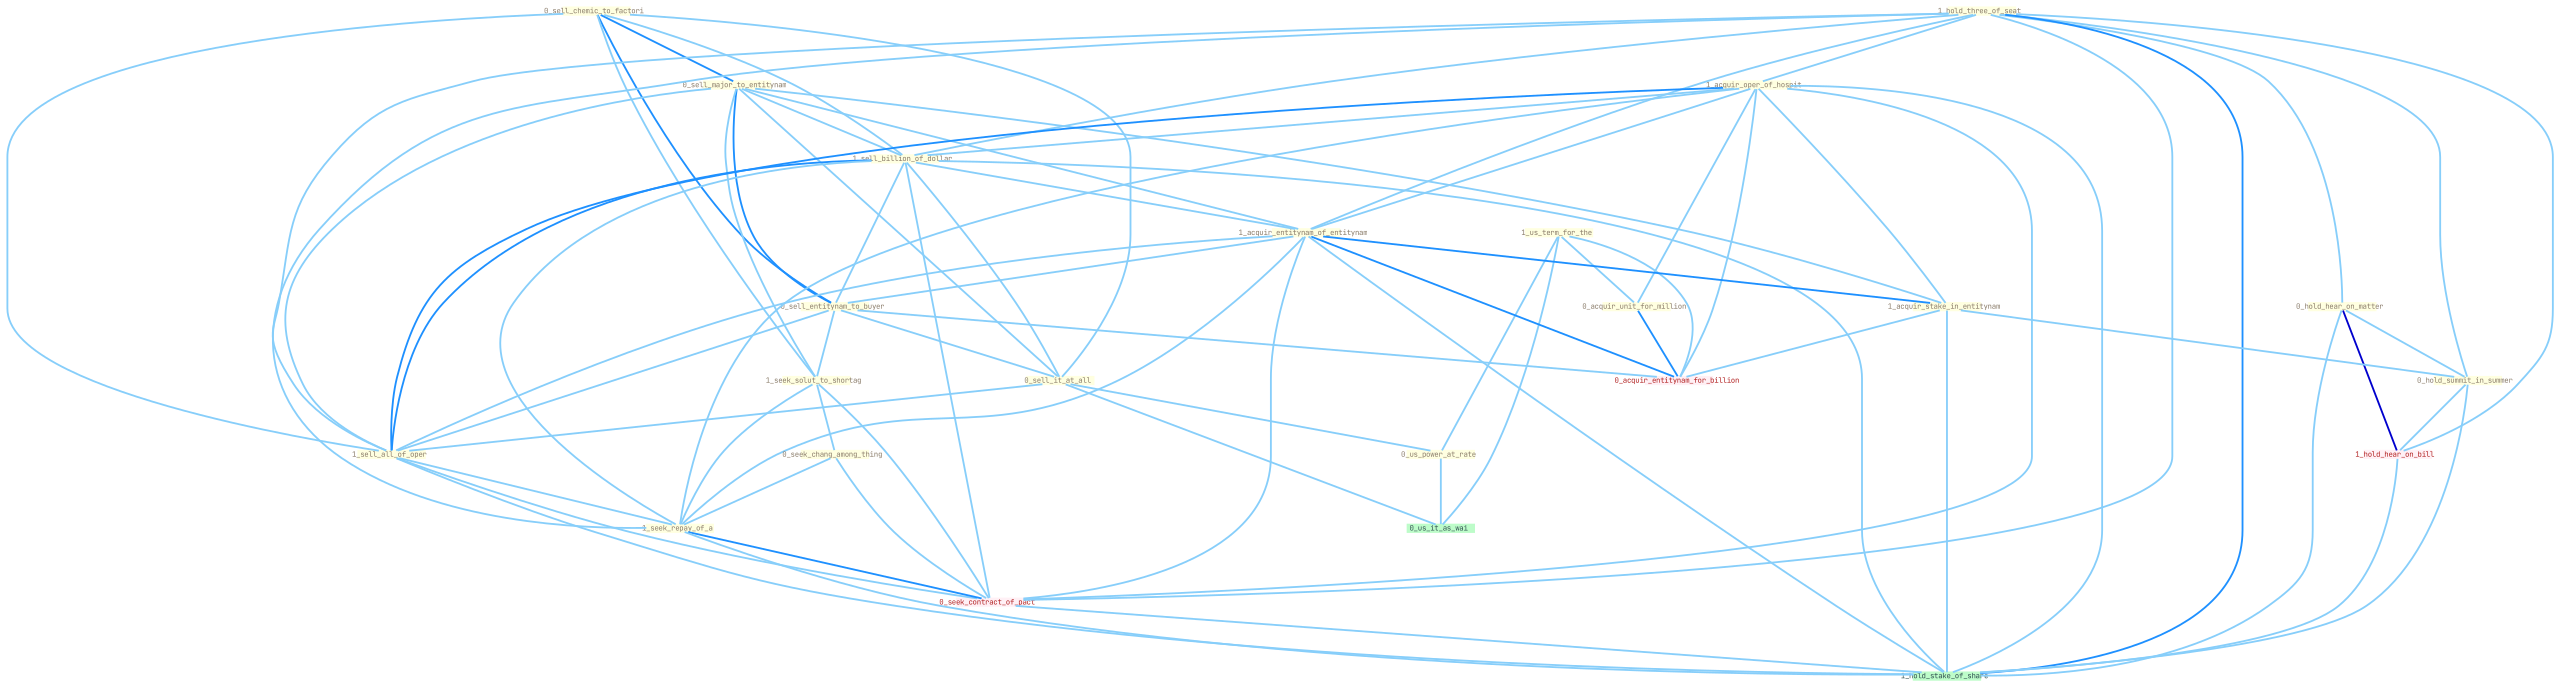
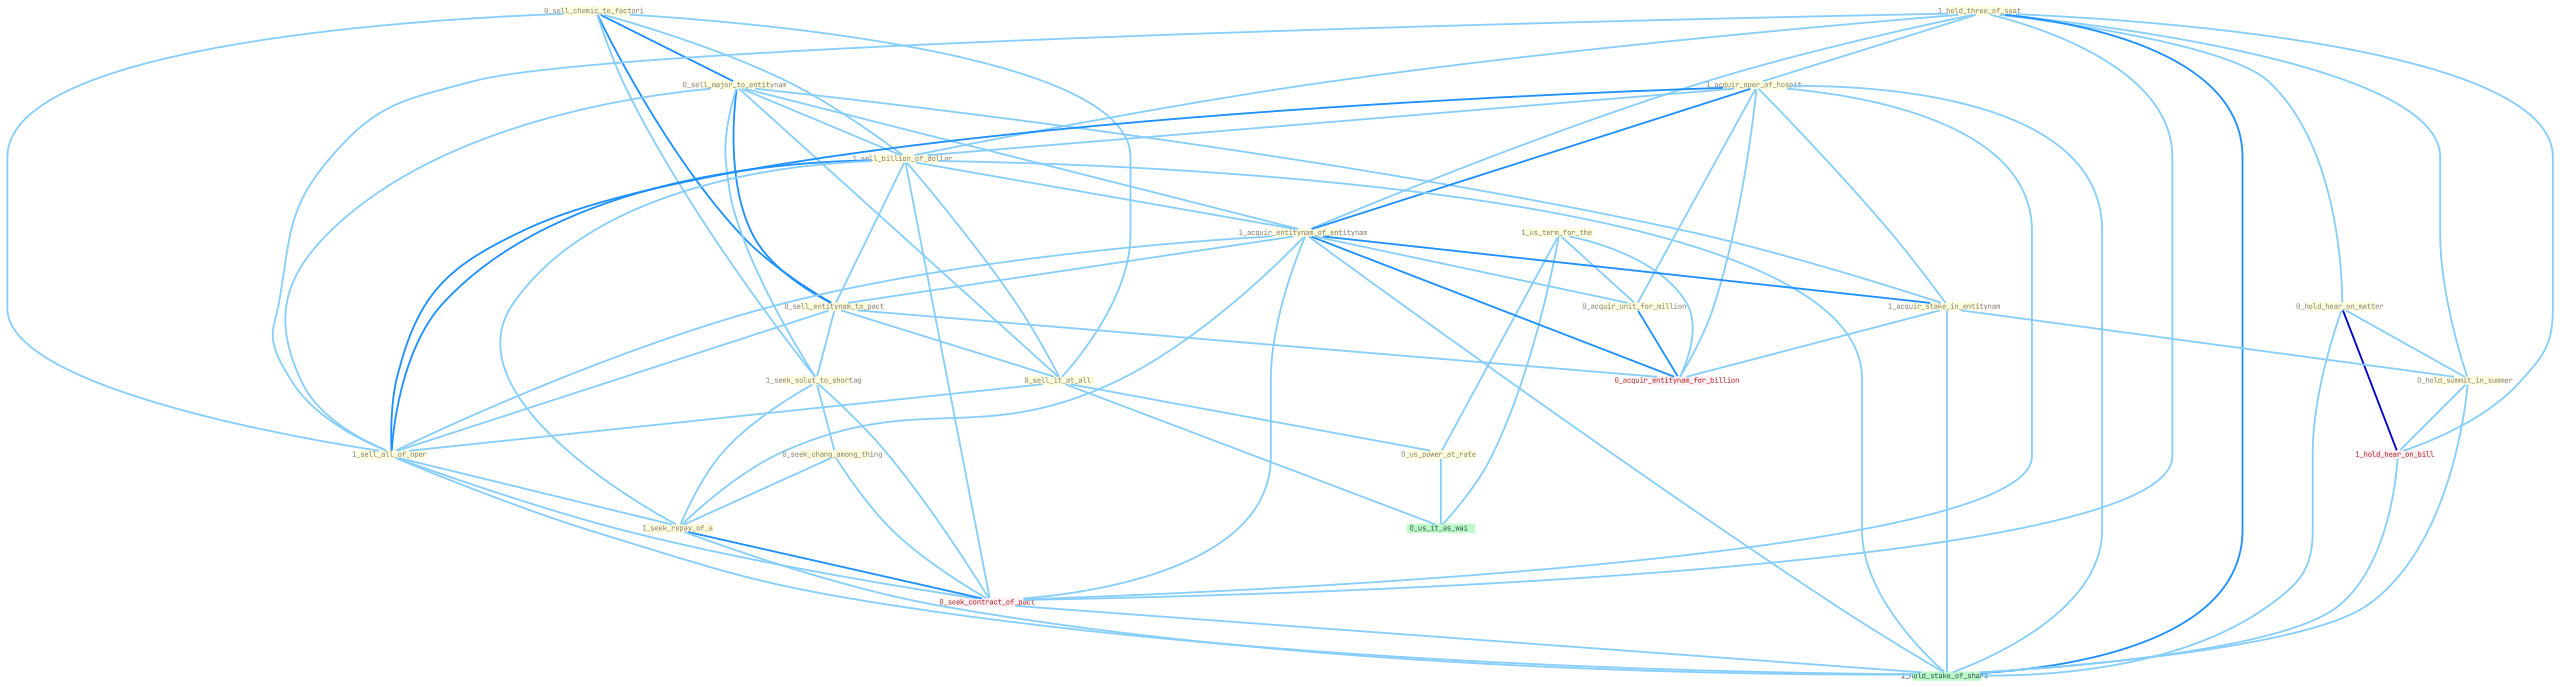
edge "1_hold_three_of_seat" -- "1_seek_repay_of_a": removed
edge "1_acquir_oper_of_hospit" -- "1_acquir_entitynam_of_entitynam": color #87cefa -> #1e90ff
edge "1_acquir_oper_of_hospit" -- "1_seek_repay_of_a": removed
edge "1_acquir_entitynam_of_entitynam" -- "0_acquir_unit_for_million": added
node "0_sell_entitynam_to_buyer": label "0_sell_entitynam_to_buyer" -> "0_sell_entitynam_to_pact"
